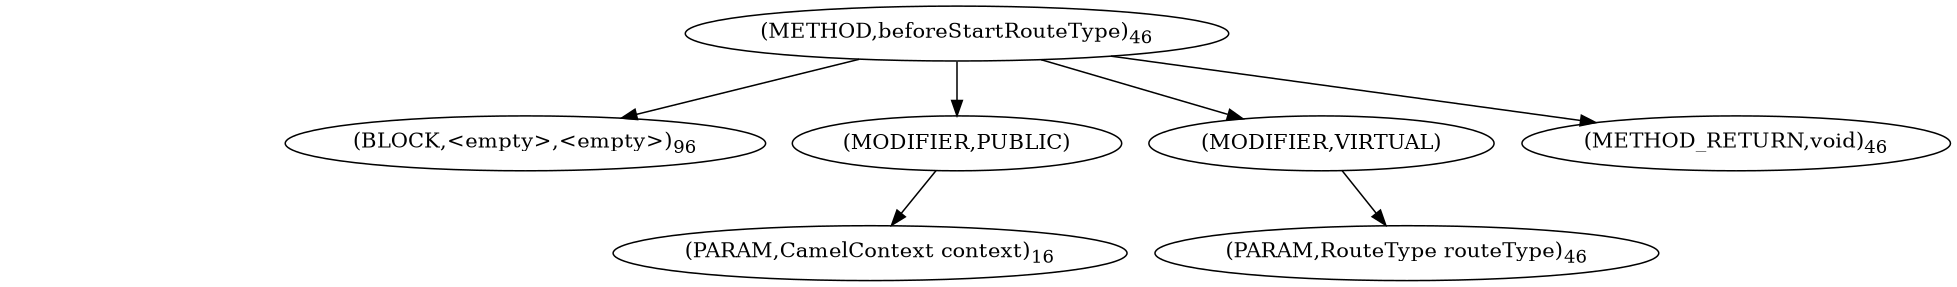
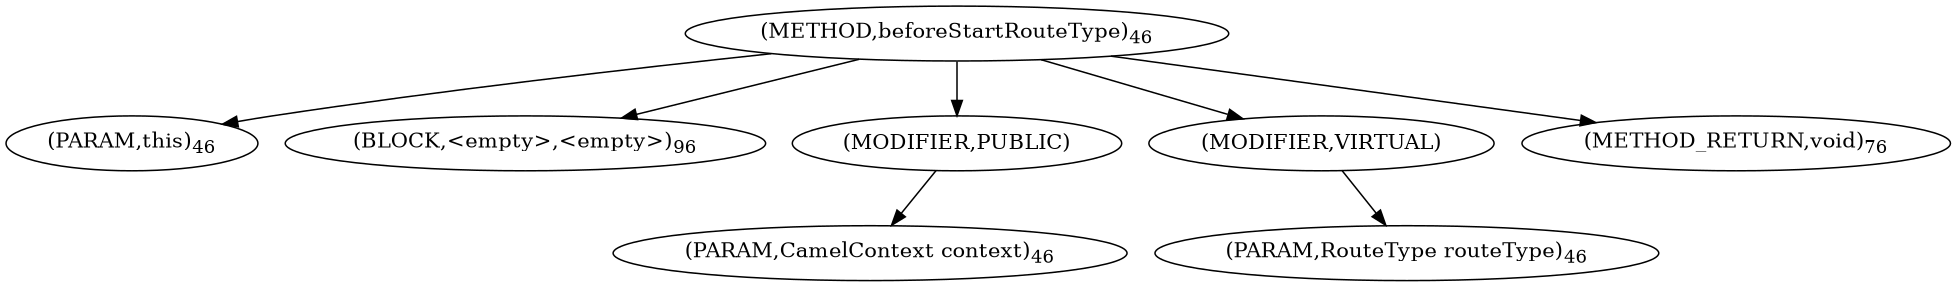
node "(METHOD_RETURN,void)": text "46" -> "76"
node "(PARAM,this)": added
node "(PARAM,CamelContext context)": text "16" -> "46"
